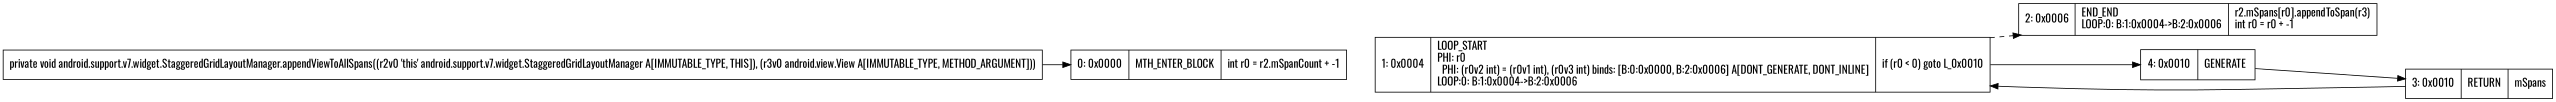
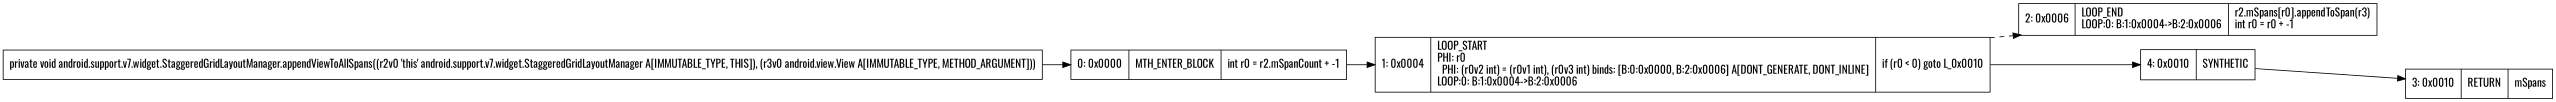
node "2: 0x0006": text "END_END" -> "LOOP_END"
node "4: 0x0010": text "GENERATE" -> "SYNTHETIC"
edge "3: 0x0010" -> "1: 0x0004": now "0: 0x0000" -> "1: 0x0004"
